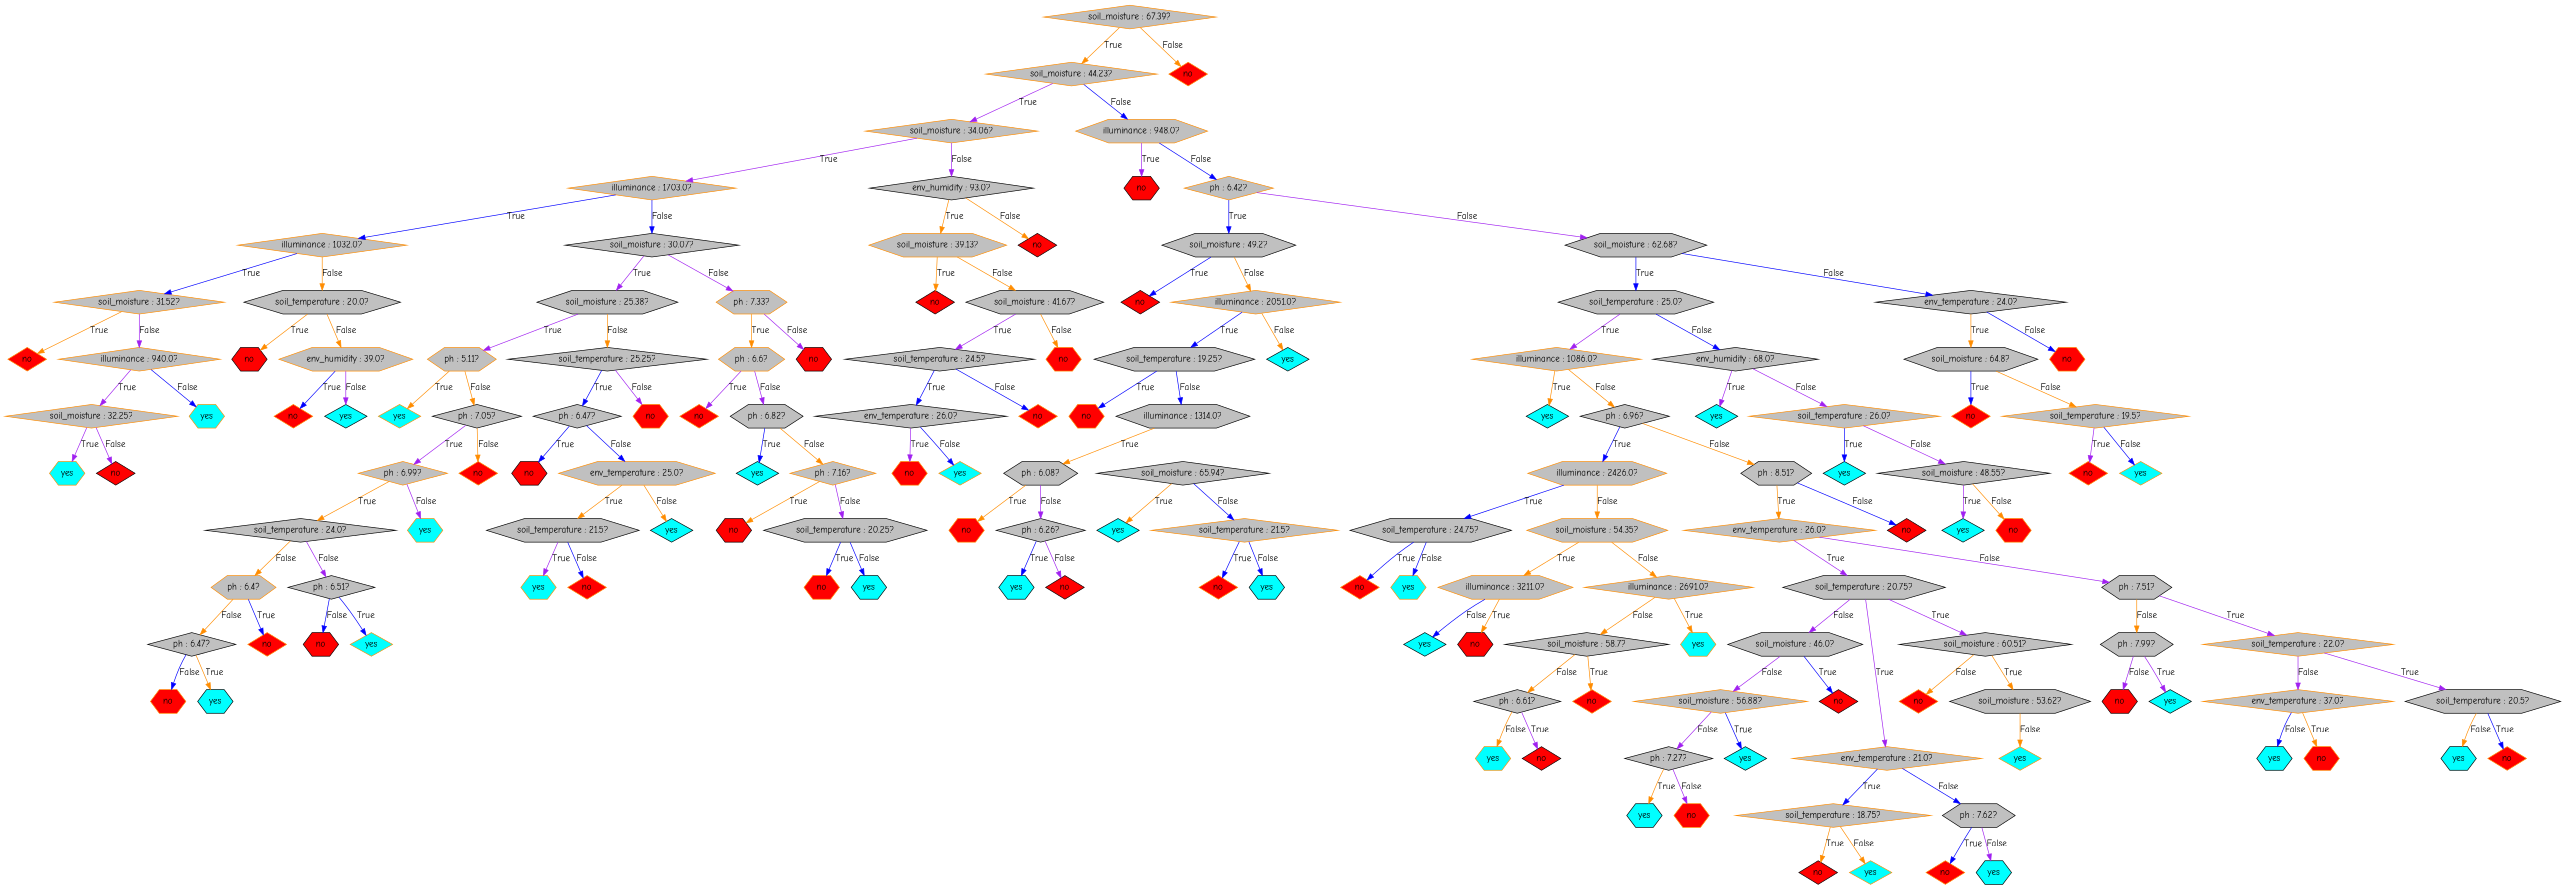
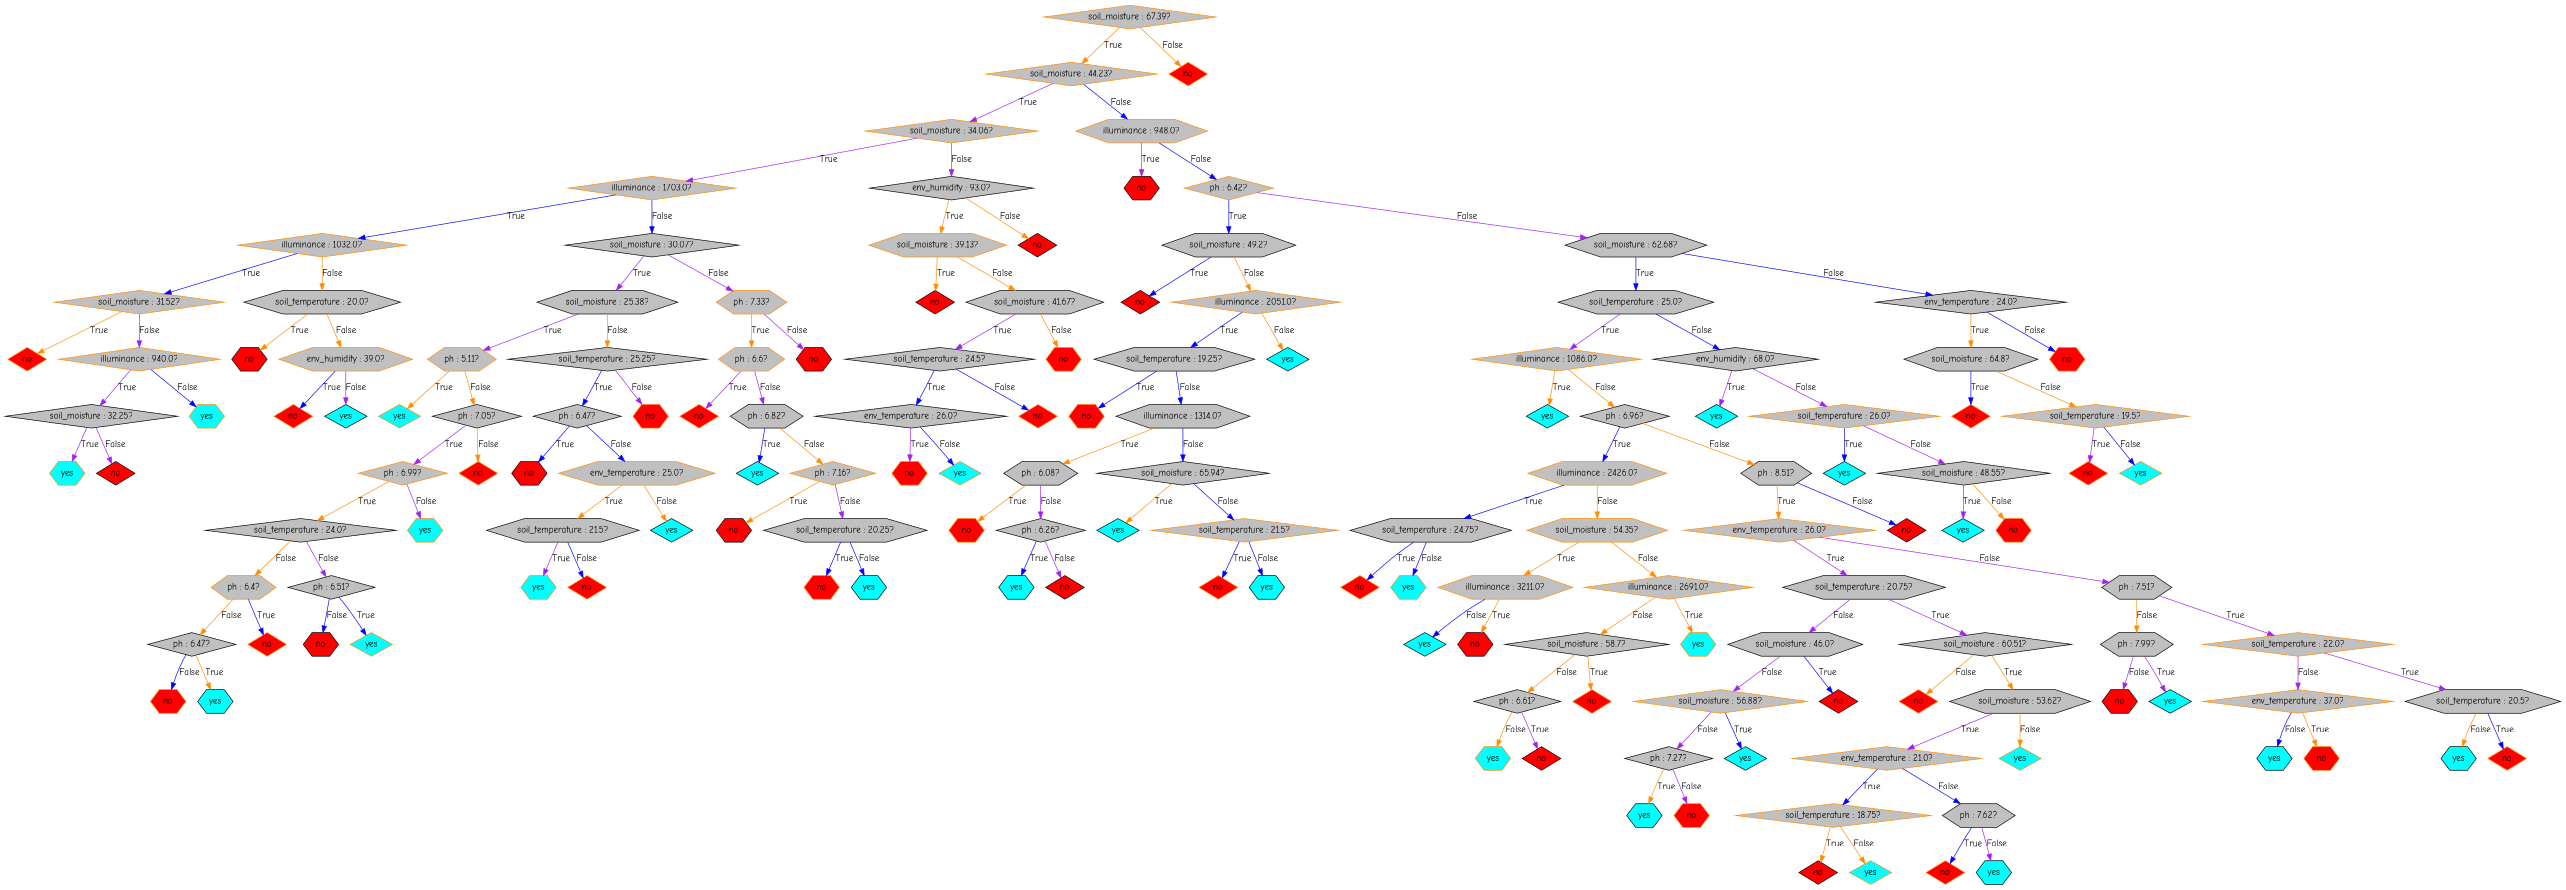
node "soil_moisture : 32.25?": color darkorange -> black
edge "illuminance : 1314.0?" -> "soil_moisture : 65.94?": added, label "False"
edge "soil_temperature : 20.75?" -> "env_temperature : 21.0?": now "soil_moisture : 53.62?" -> "env_temperature : 21.0?"
